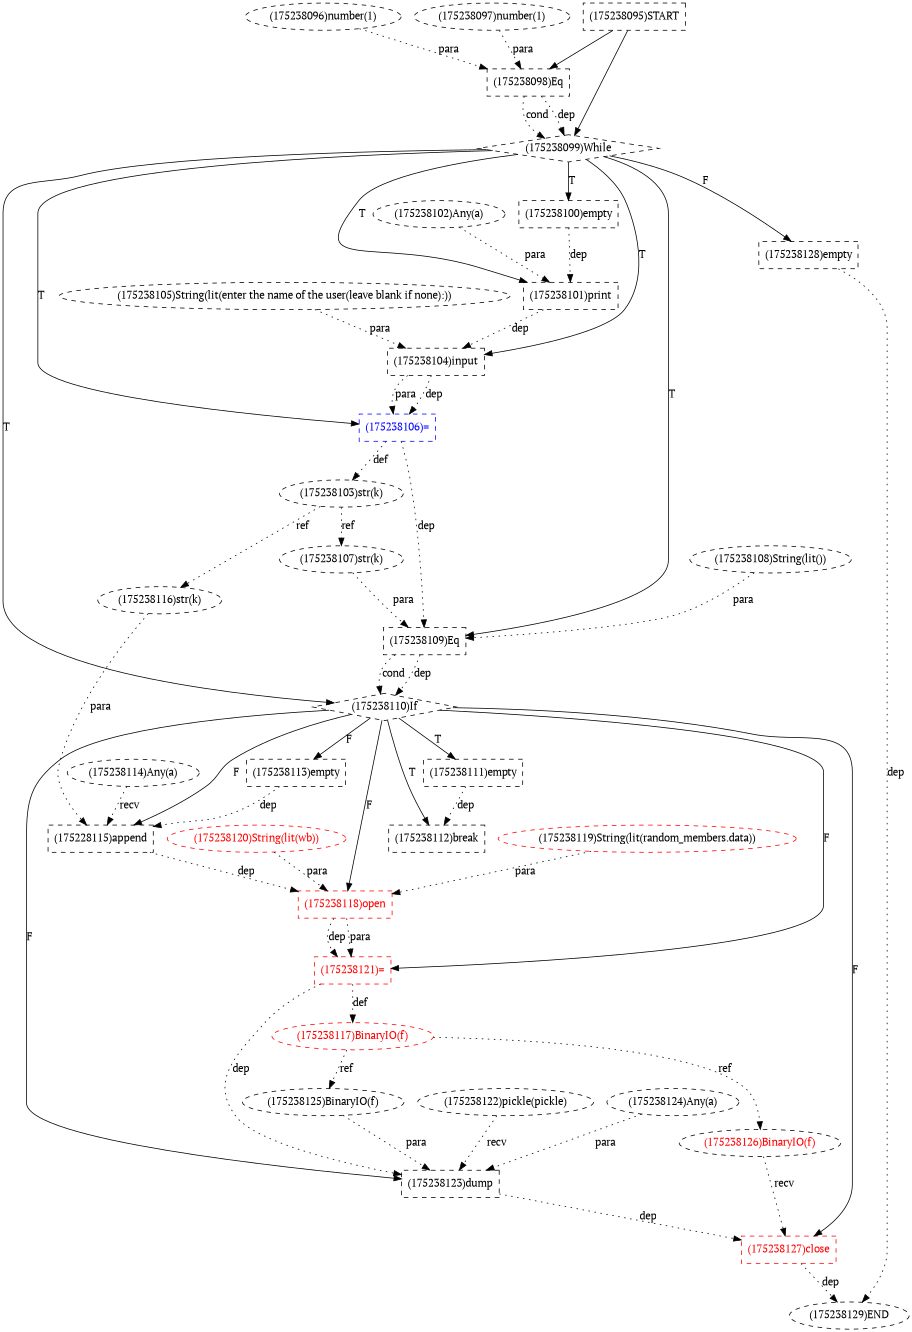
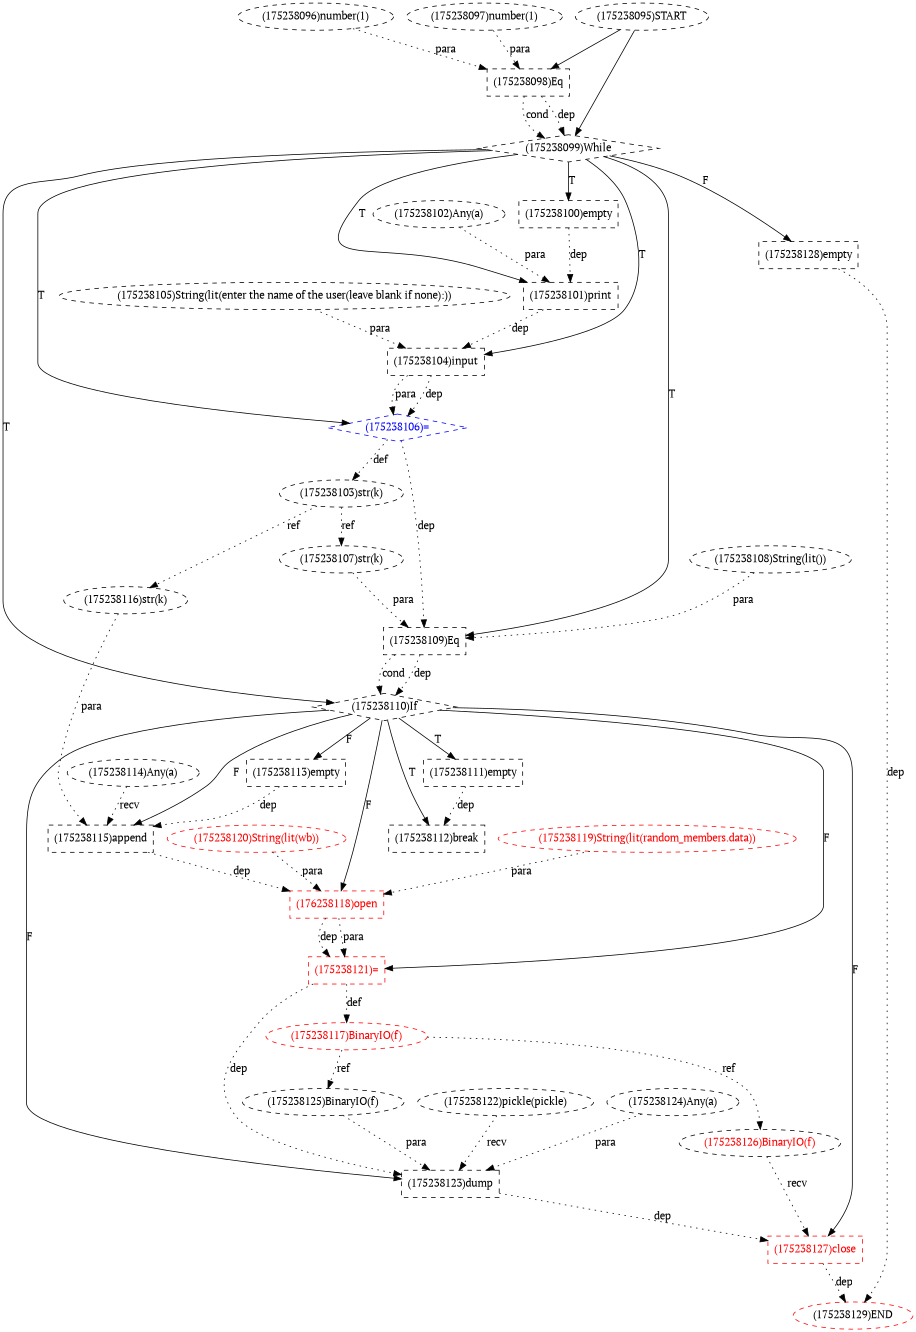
node "(175238095)START": shape box -> ellipse
node "(175238106)=": shape box -> diamond
node "(175228115)append": label "(175228115)append" -> "(175238115)append"
node "(175238119)String(lit(random_members.data))": fontcolor black -> red
node "(175238118)open": label "(175238118)open" -> "(176238118)open"
node "(175238129)END": color black -> red
